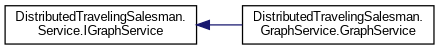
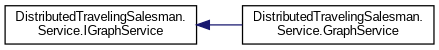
node "DistributedTravelingSalesman. GraphService.GraphService": label "DistributedTravelingSalesman. GraphService.GraphService" -> "DistributedTravelingSalesman. Service.GraphService"
